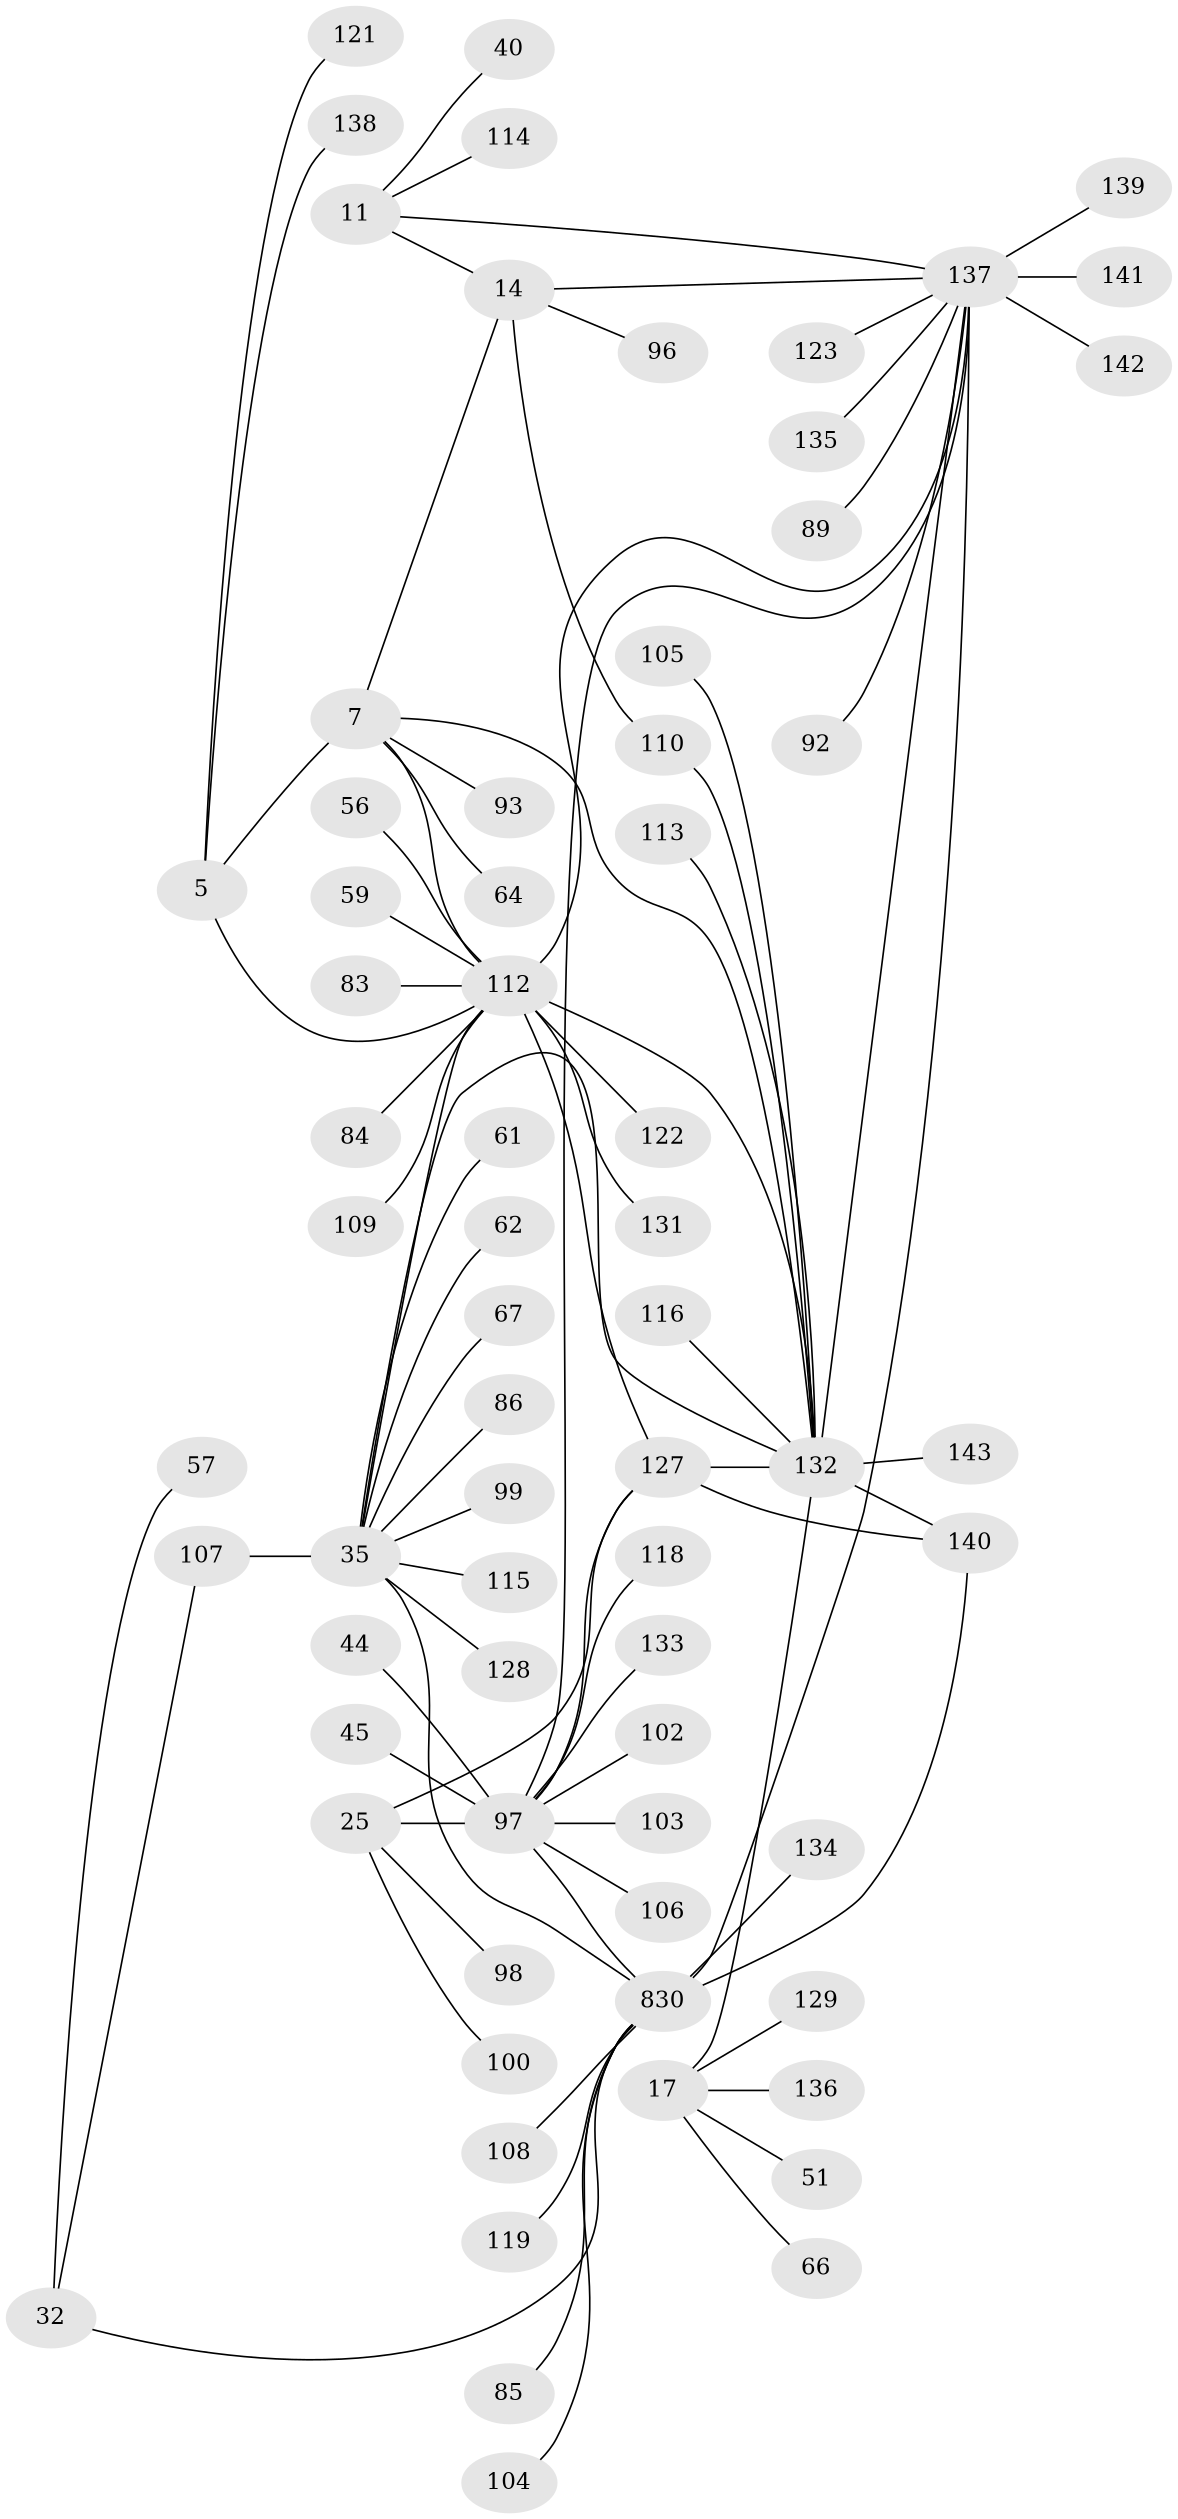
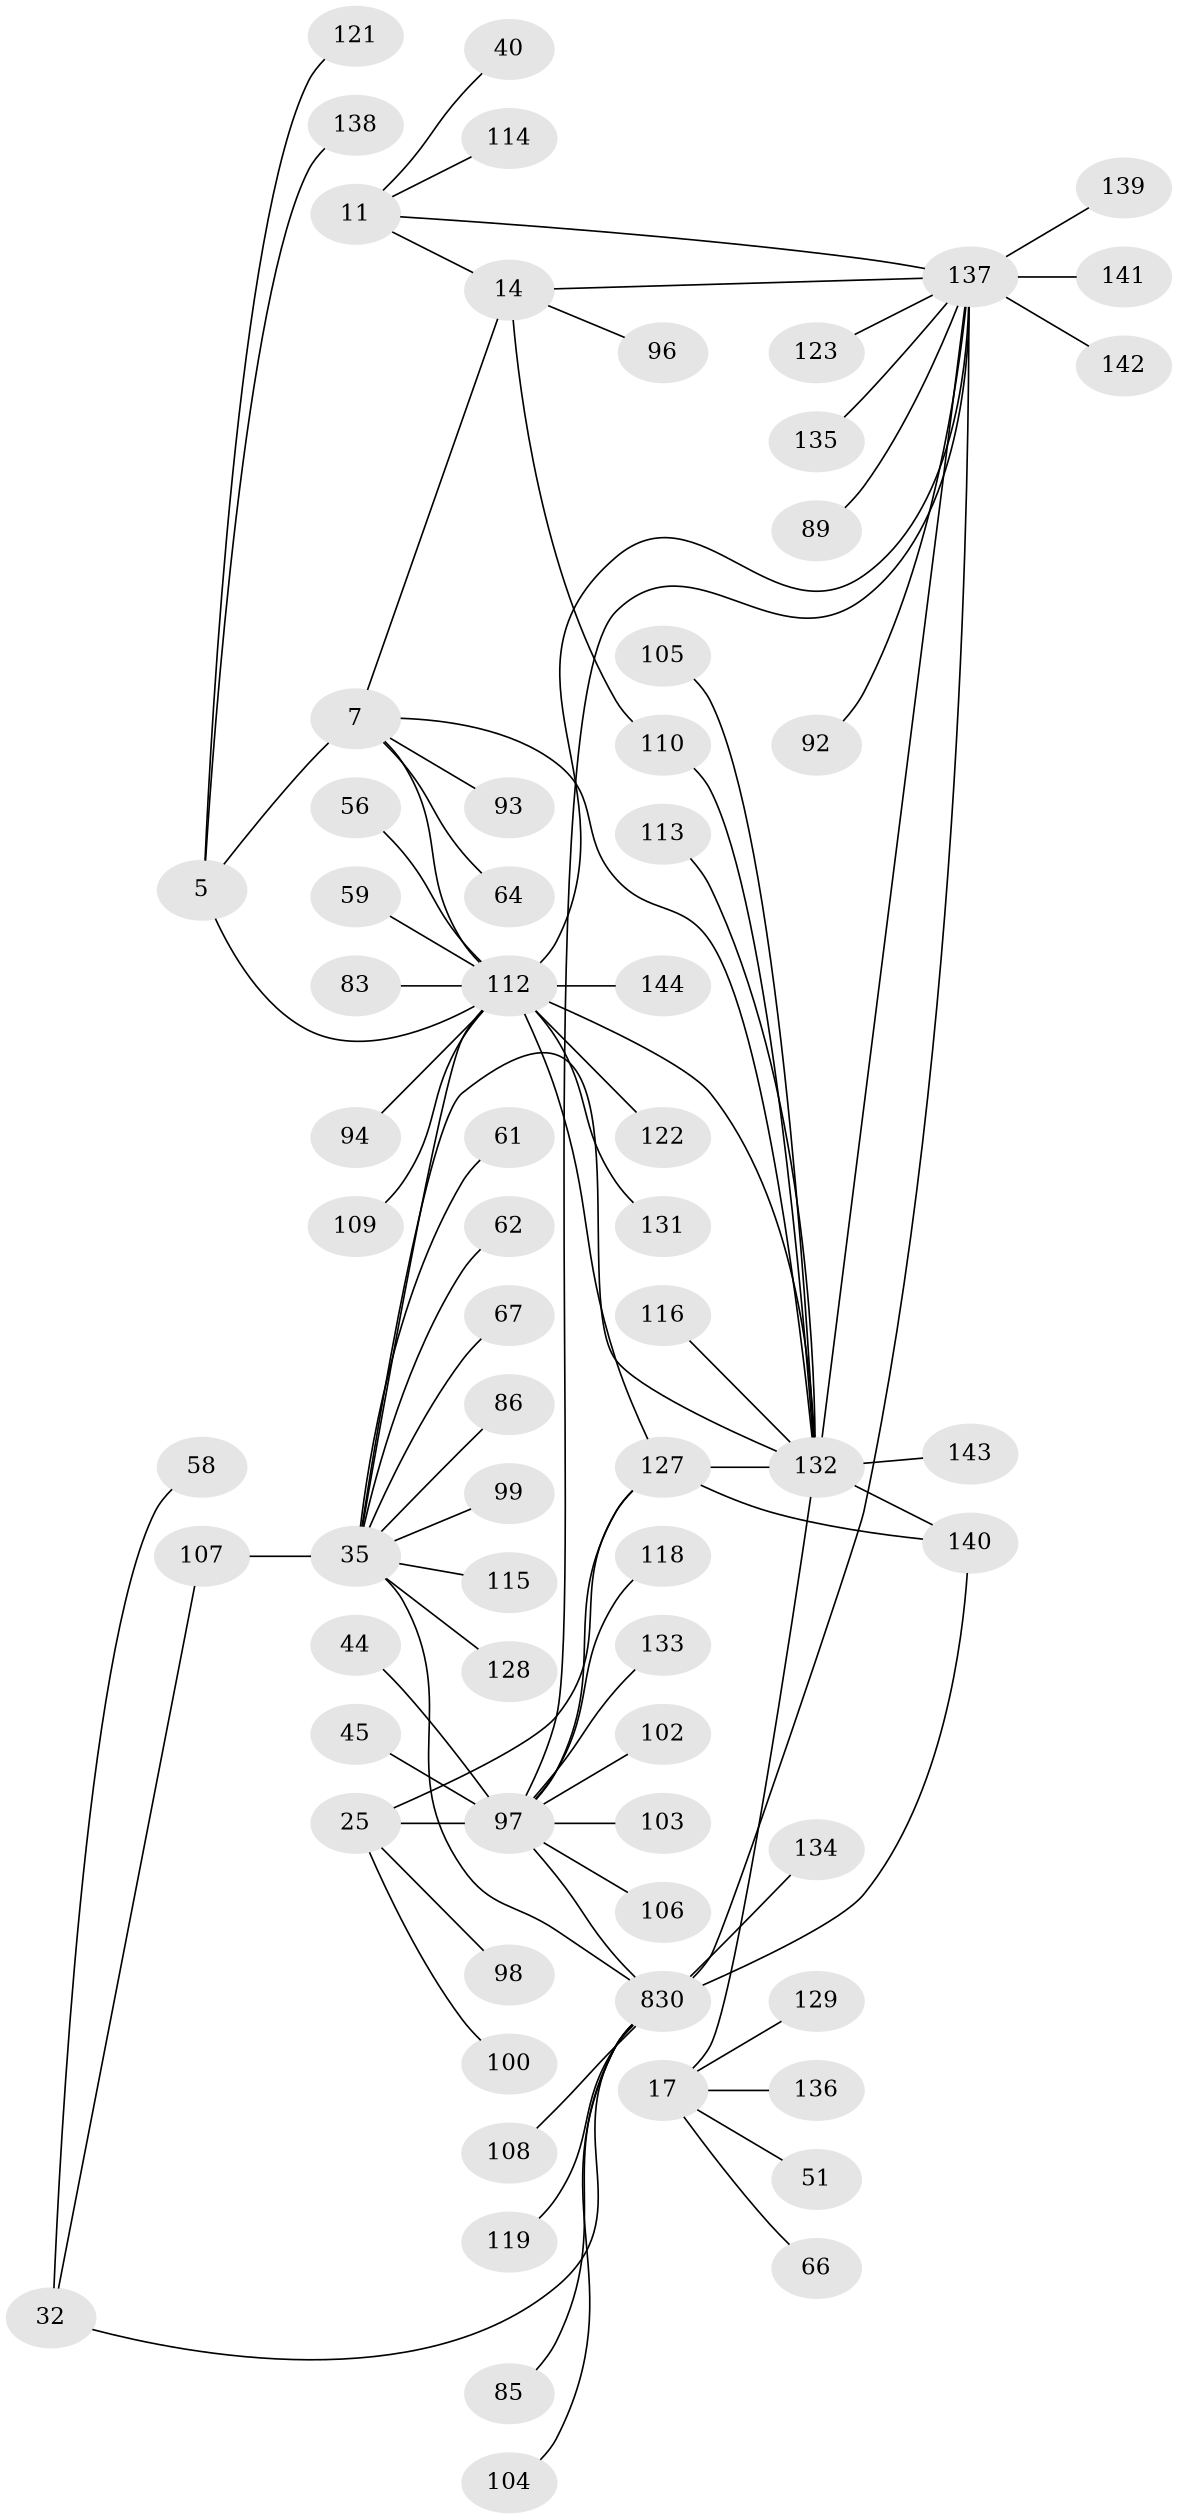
node "144": added
node "84": label "84" -> "94"
node "57": label "57" -> "58"
